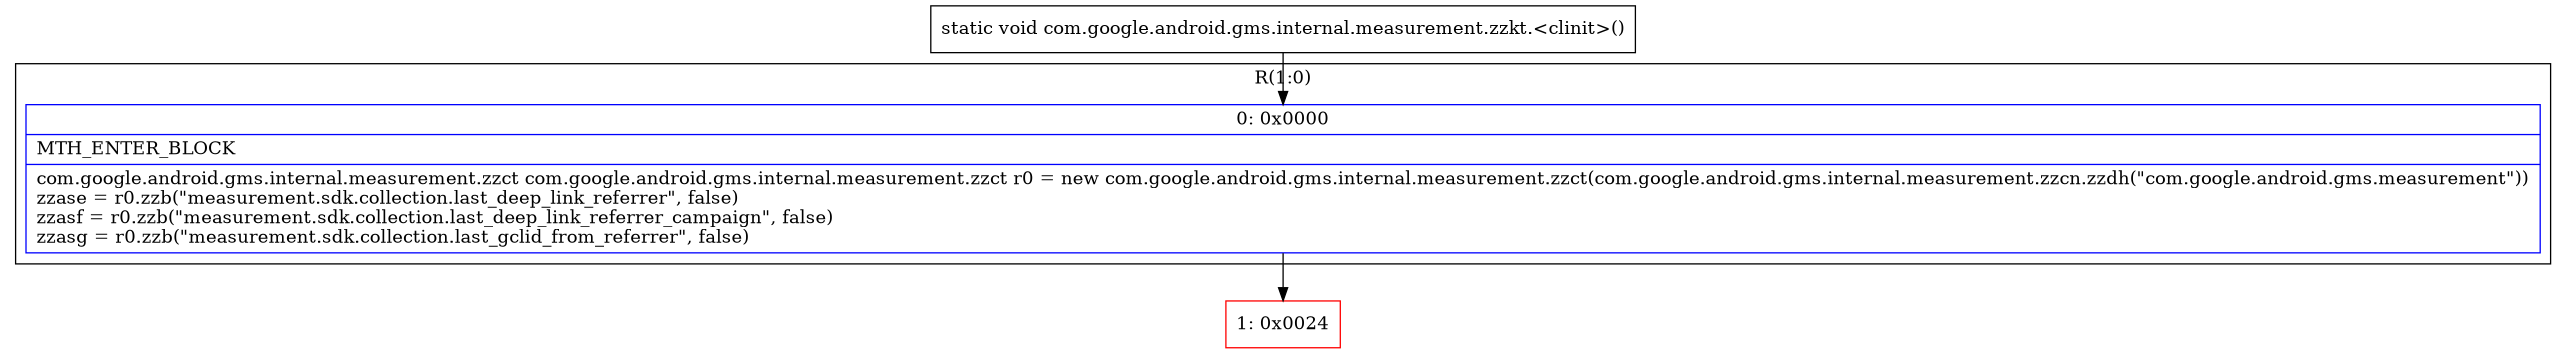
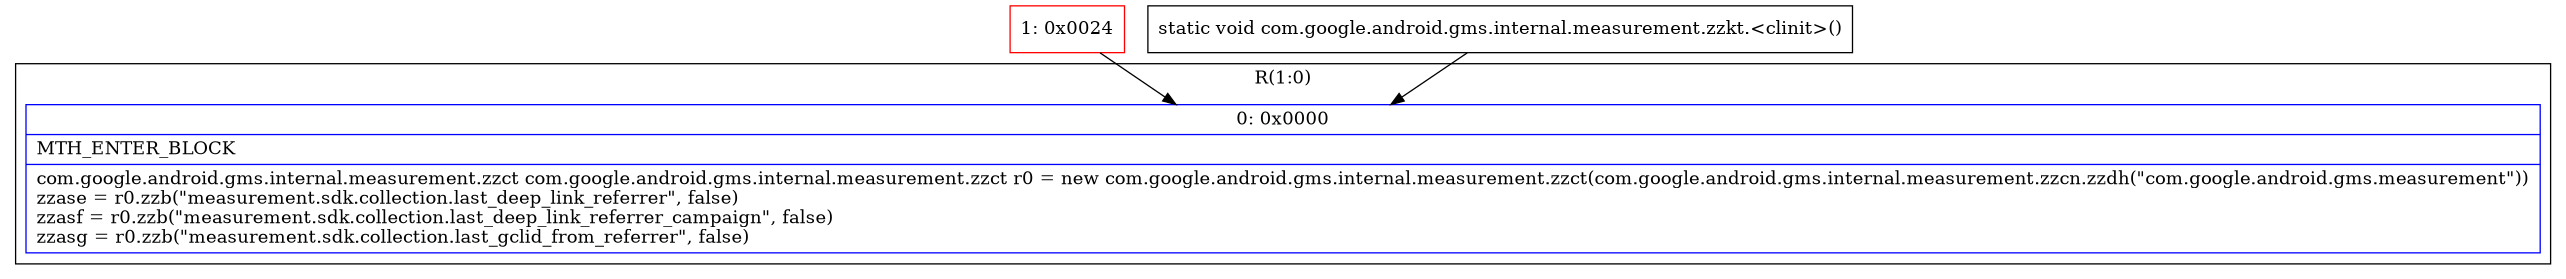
edge "0: 0x0000" -> "1: 0x0024": reversed
